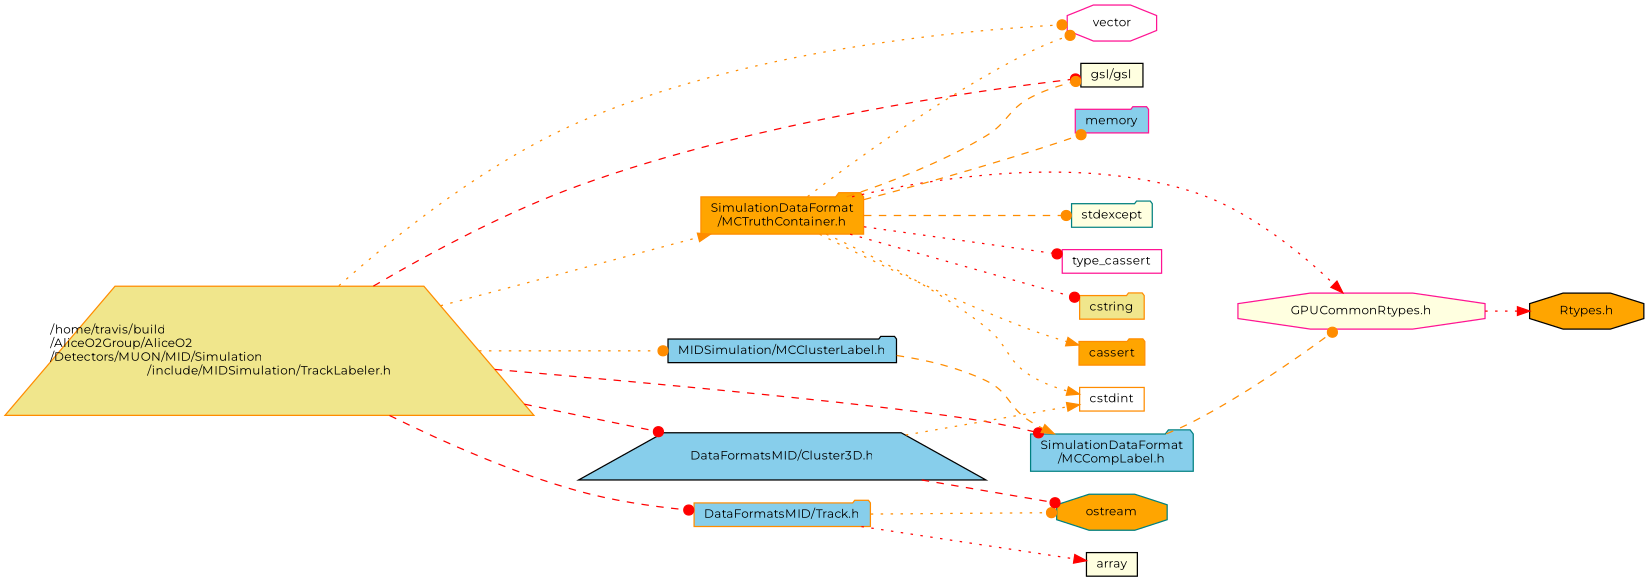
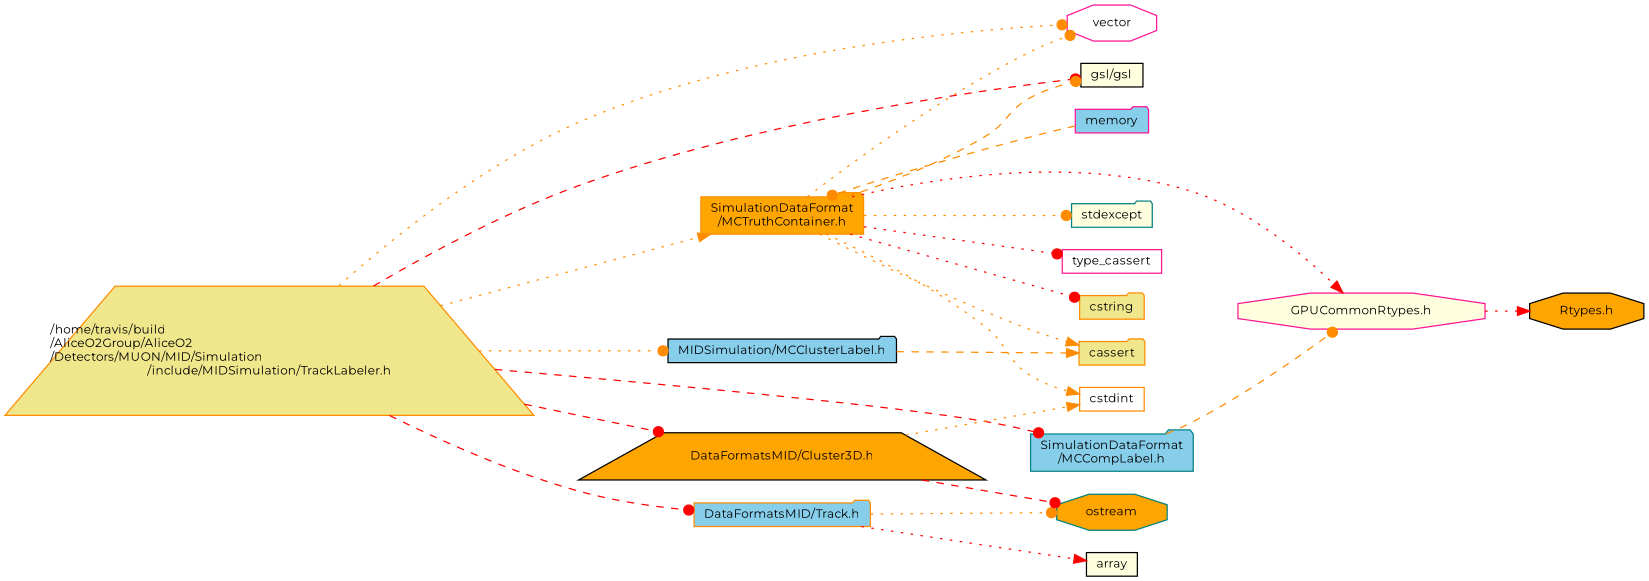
edge "SimulationDataFormat /MCTruthContainer.h" -> "memory": reversed
edge "SimulationDataFormat /MCTruthContainer.h" -> "stdexcept": style dashed -> dotted
node "cassert": fillcolor orange -> khaki
edge "MIDSimulation/MCClusterLabel.h" -> "SimulationDataFormat /MCCompLabel.h": now "MIDSimulation/MCClusterLabel.h" -> "cassert"
node "DataFormatsMID/Cluster3D.h": fillcolor skyblue -> orange
